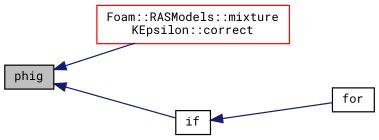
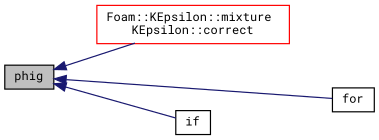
node "Foam::RASModels::mixture KEpsilon::correct": label "Foam::RASModels::mixture KEpsilon::correct" -> "Foam::KEpsilon::mixture KEpsilon::correct"
edge "for" -> "if": now "for" -> "phig"
